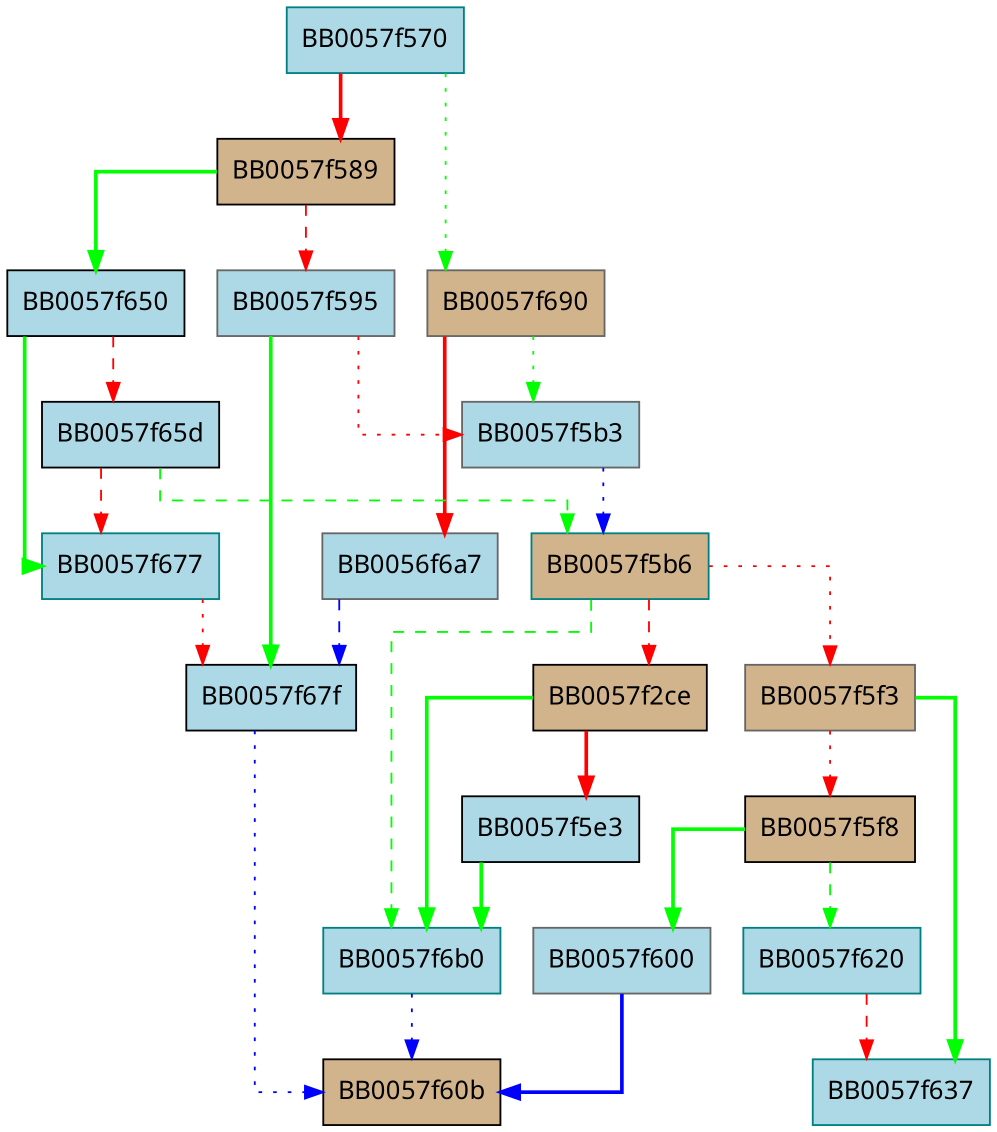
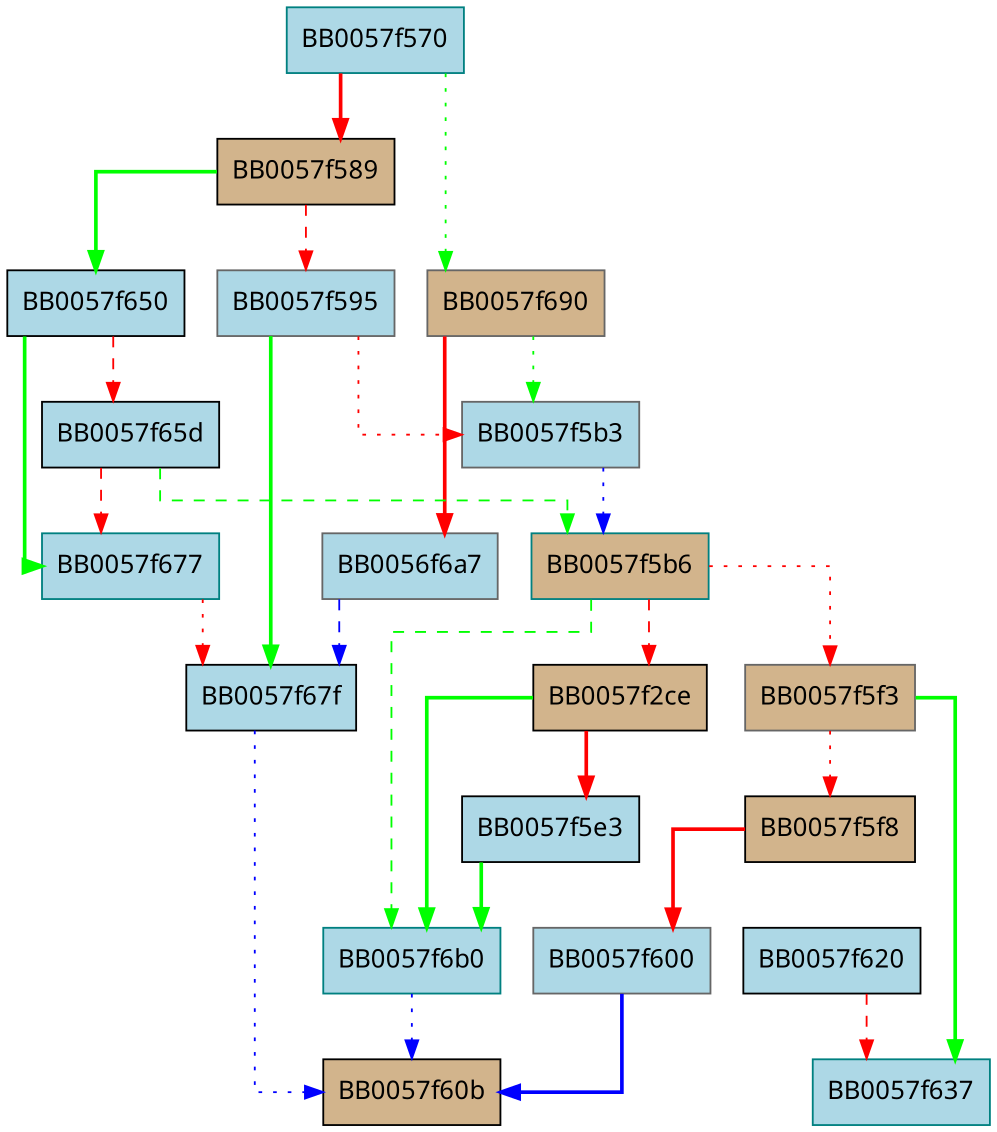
edge "BB0057f5f8" -> "BB0057f600": color green -> red
edge "BB0057f5f8" -> "BB0057f620": removed
node "BB0057f620": color teal -> black
